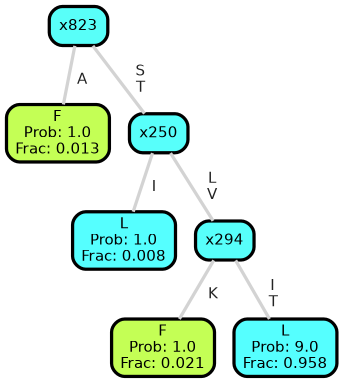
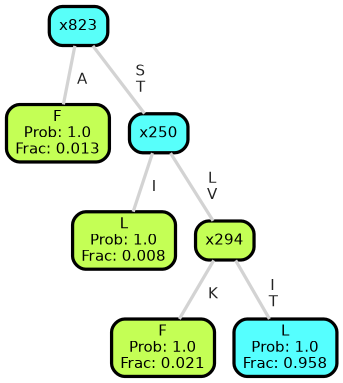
node "L Prob: 1.0 Frac: 0.008": fillcolor #55ffff -> #c4ff55
node "x294": fillcolor #57fffb -> #c4ff55
node "L Prob: 9.0 Frac: 0.958": label "L Prob: 9.0 Frac: 0.958" -> "L Prob: 1.0 Frac: 0.958"
